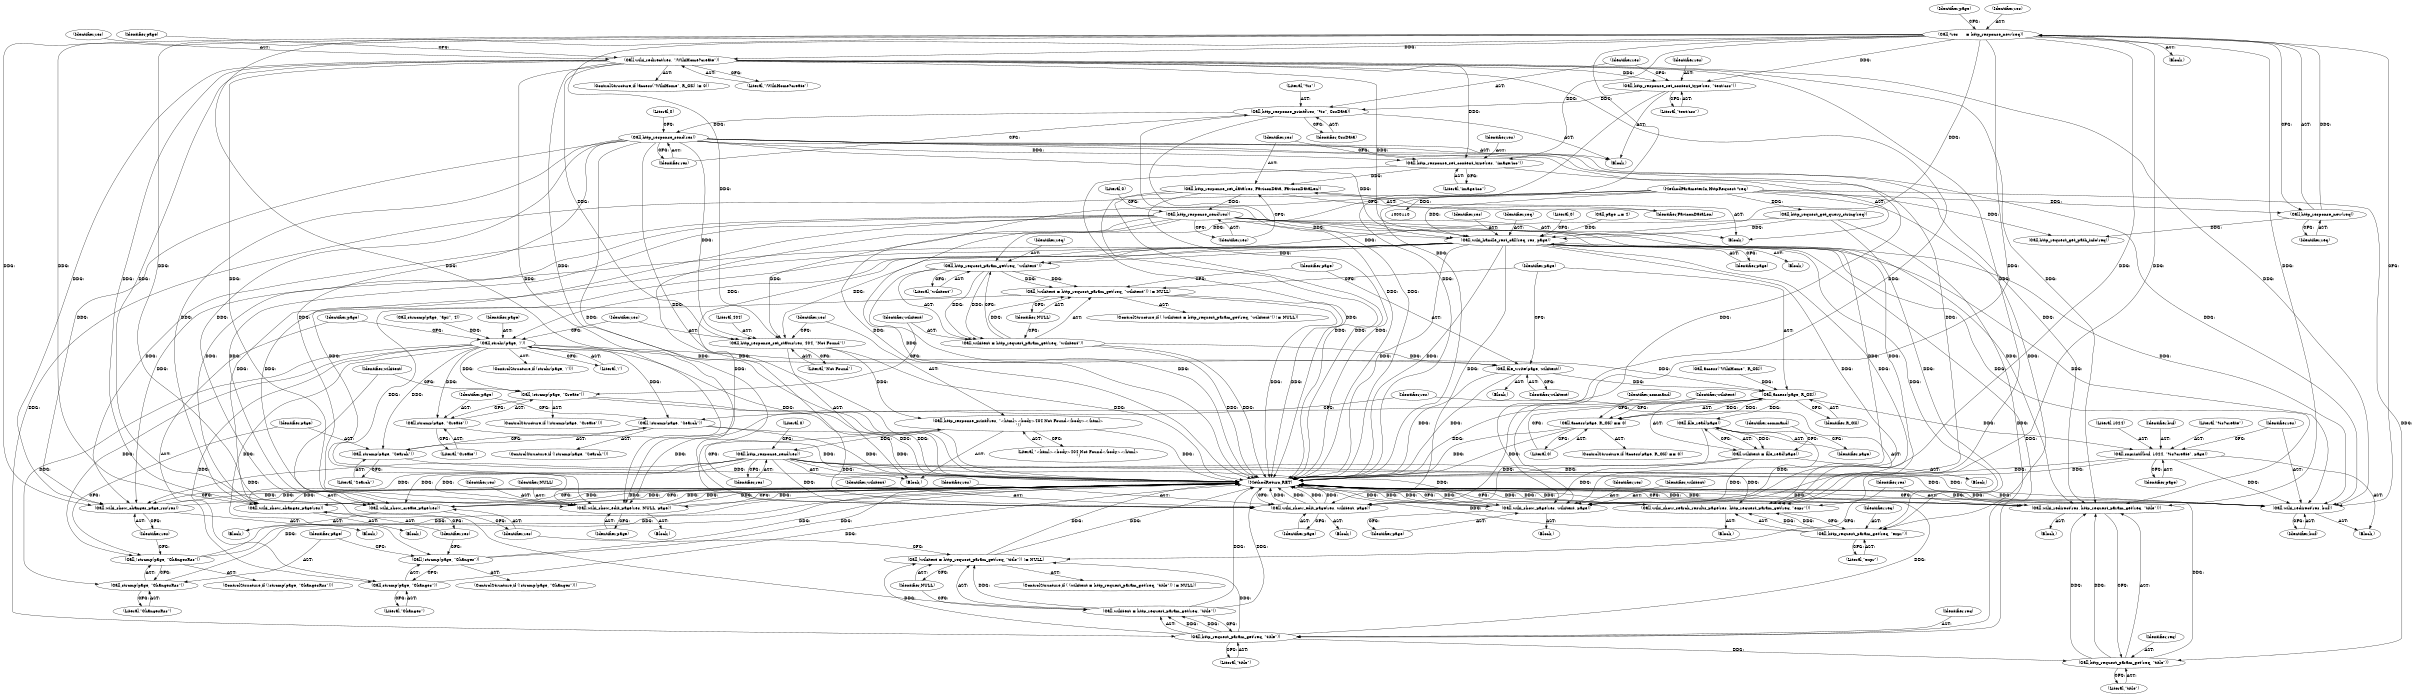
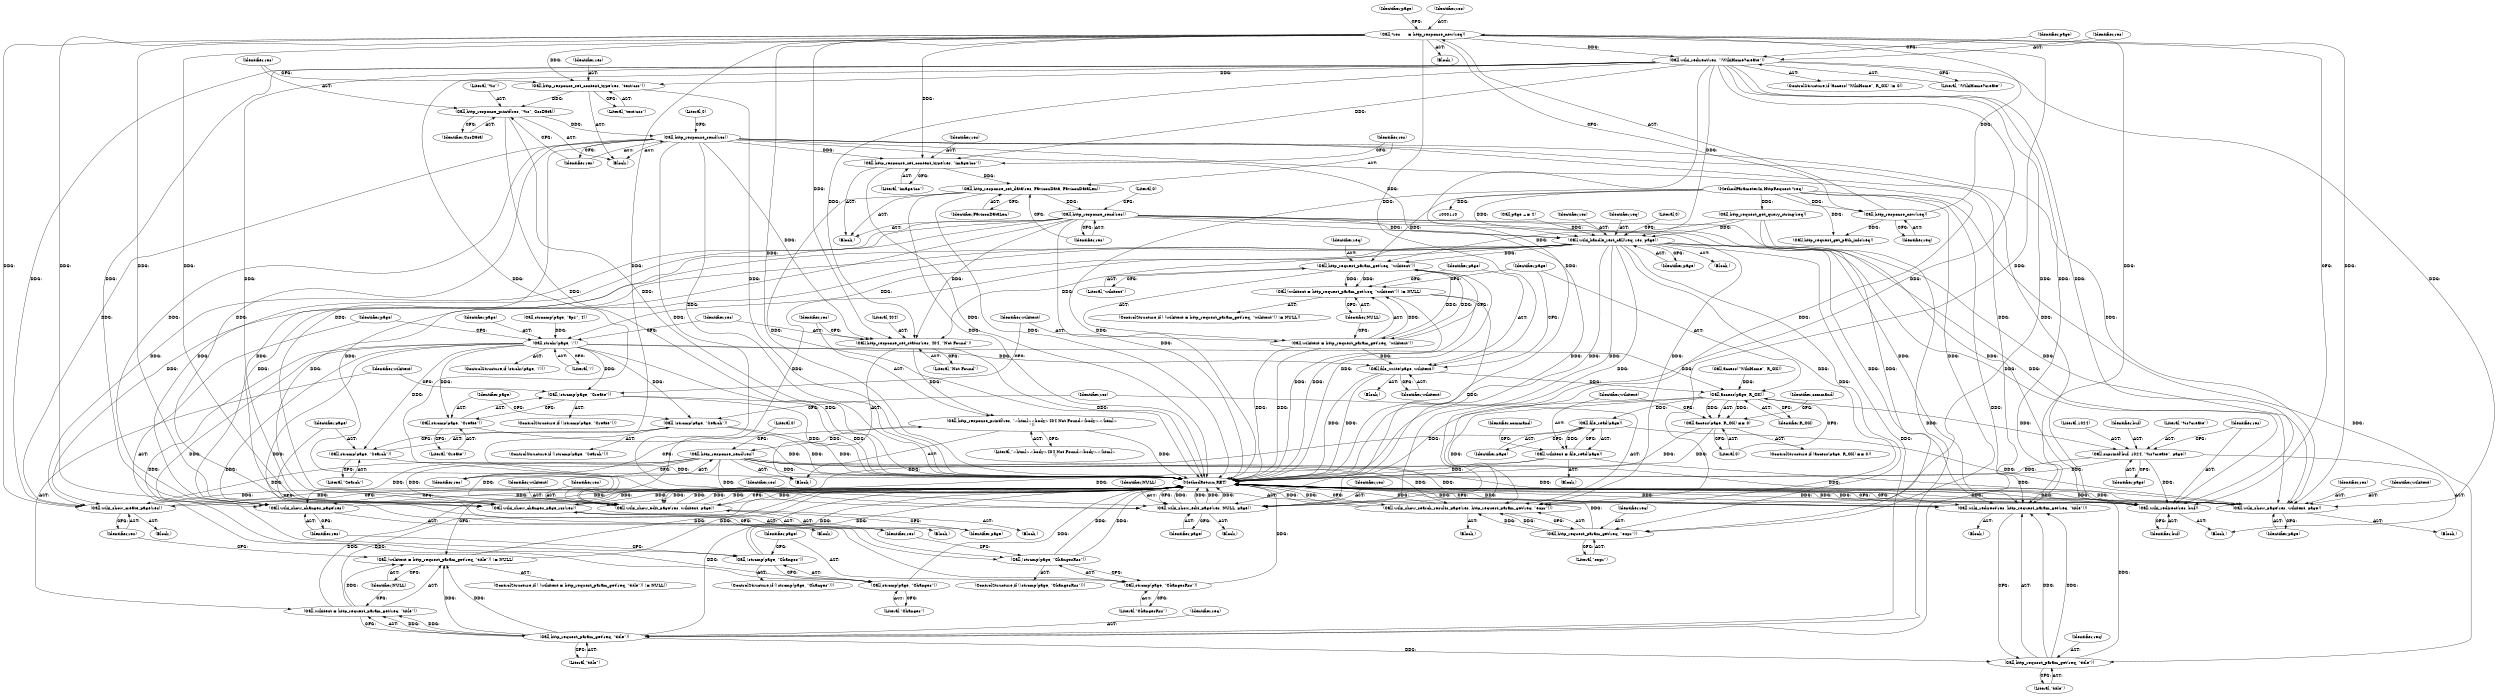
edge "(Call,*res      = http_response_new(req))" -> "(Call,wiki_handle_rest_call(req, res, page))": now "(Call,*res      = http_response_new(req))" -> "(Call,file_write(page, wikitext))"
edge "(MethodReturn,RET)" -> "(Call,wiki_show_changes_page_rss(res))": label "CFG: " -> "DDG: "
